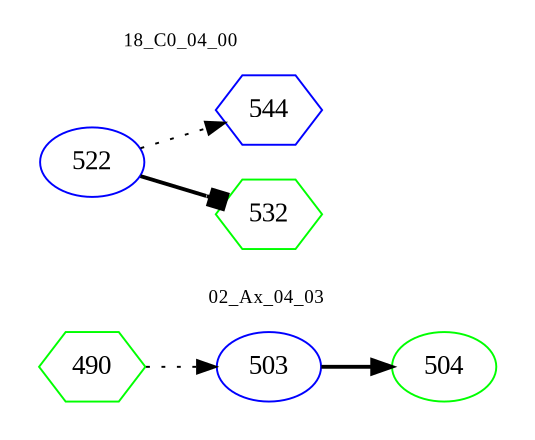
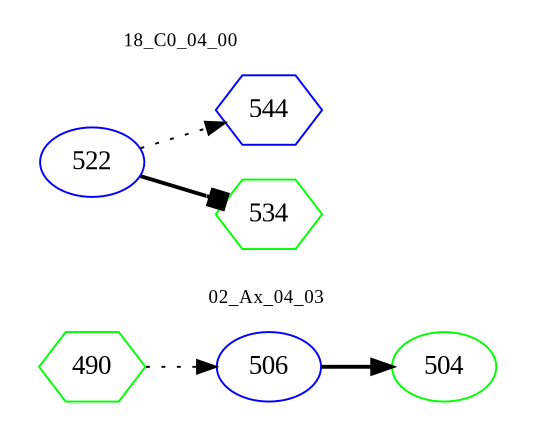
node "532": label "532" -> "534"
node "503": label "503" -> "506"
